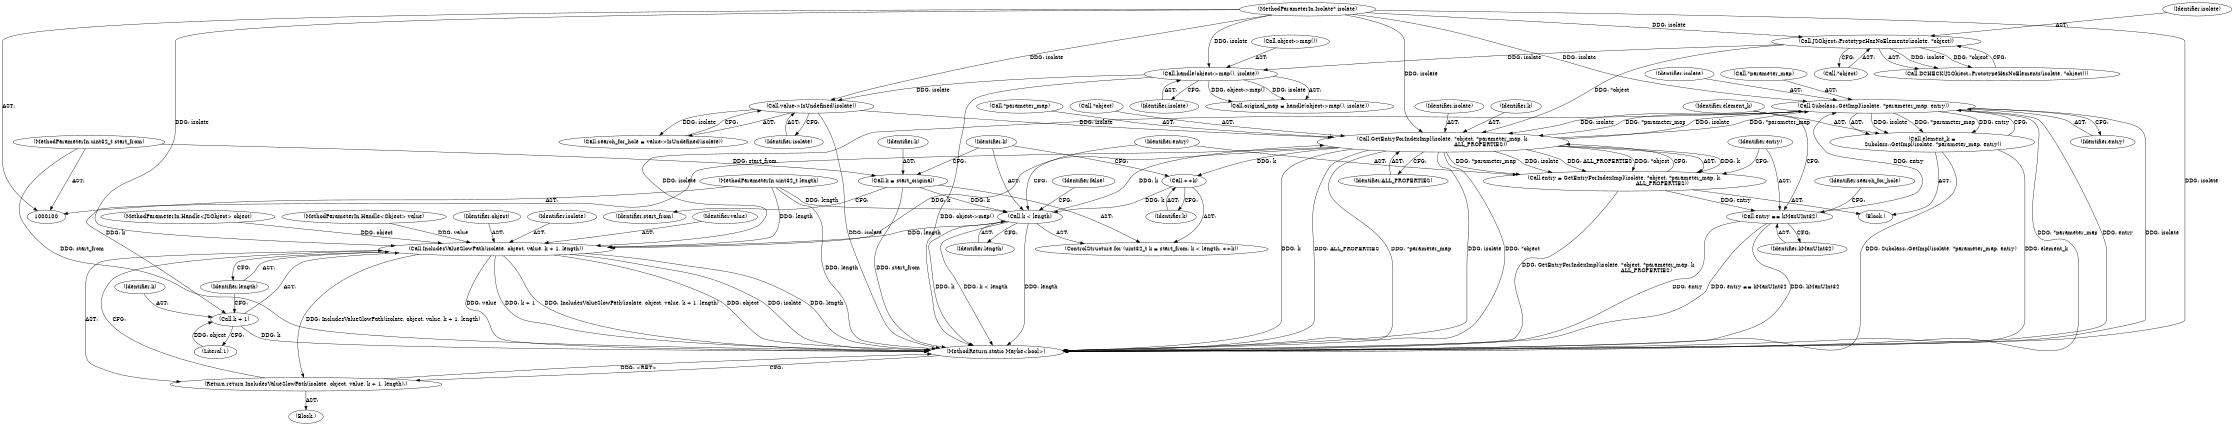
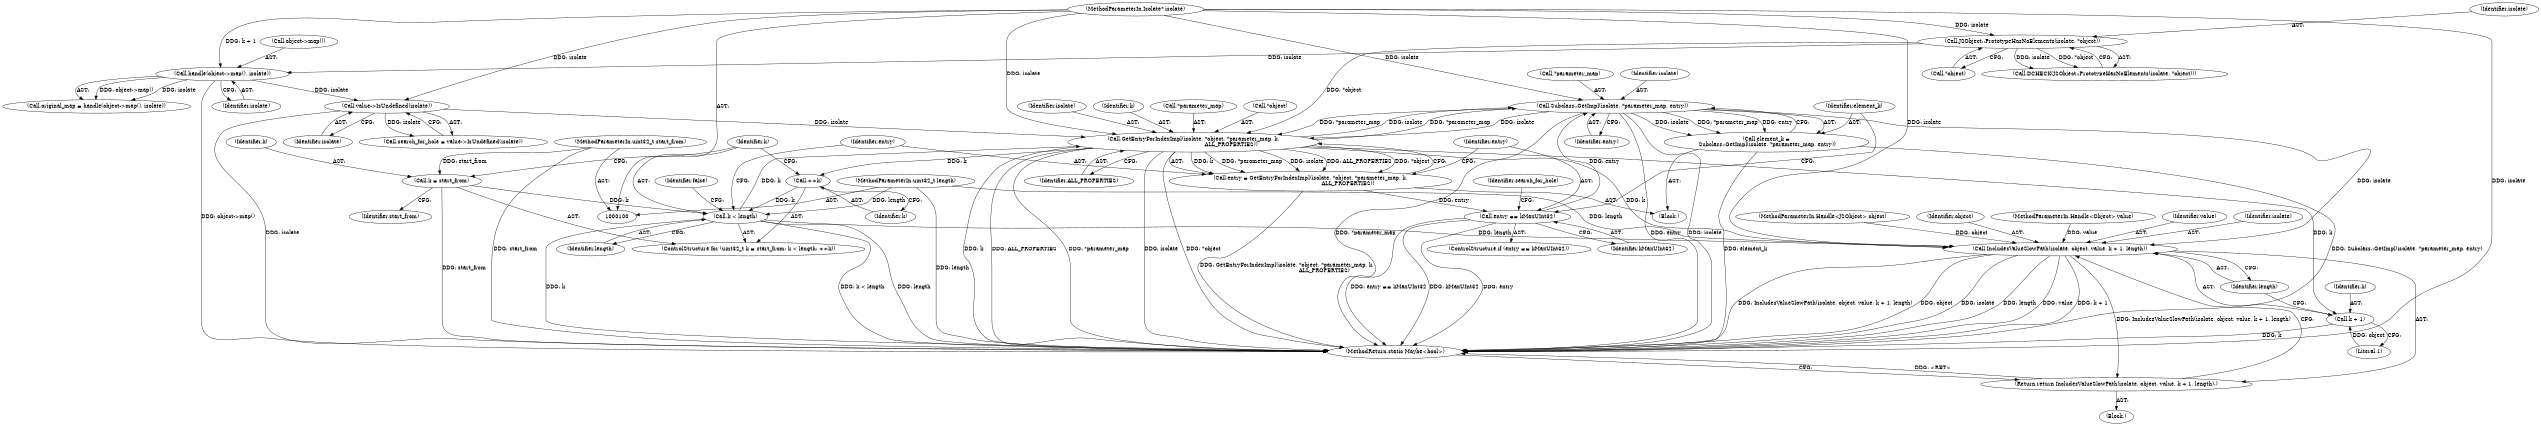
edge "(MethodParameterIn,Isolate* isolate)" -> "(Call,handle(object->map(), isolate))": label "DDG: isolate" -> "DDG: k + 1"
node "(Call,k = start_original)": label "(Call,k = start_original)" -> "(Call,k = start_from)"
node "(ControlStructure,if (entry == kMaxUInt32))": added
